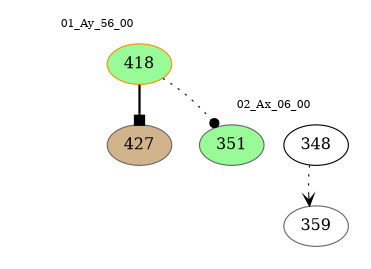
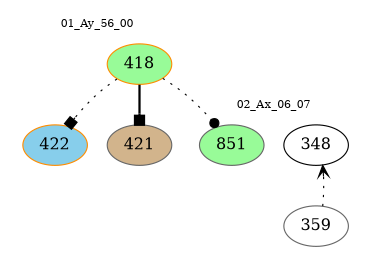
cluster "02_Ax_06_00": label "02_Ax_06_00" -> "02_Ax_06_07"
node "422": added
node "427": label "427" -> "421"
node "351": label "351" -> "851"
edge "348" -> "359": reversed
